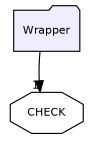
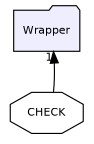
edge "Wrapper" -> "CHECK": reversed
